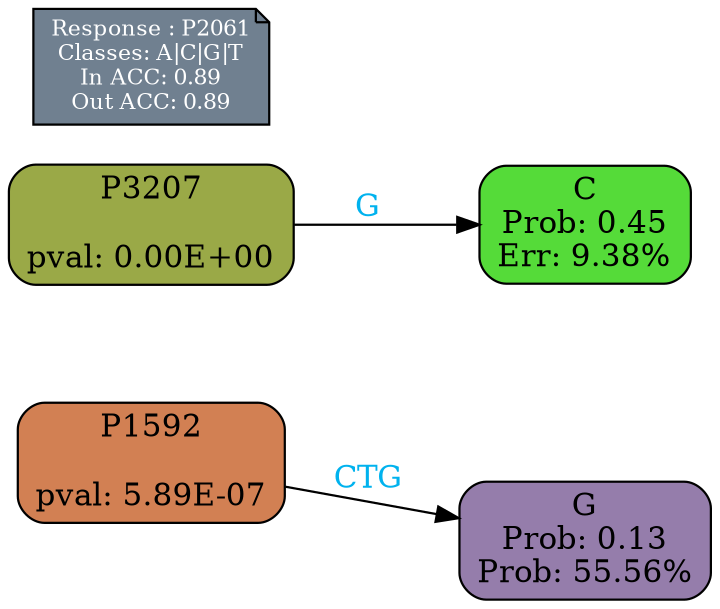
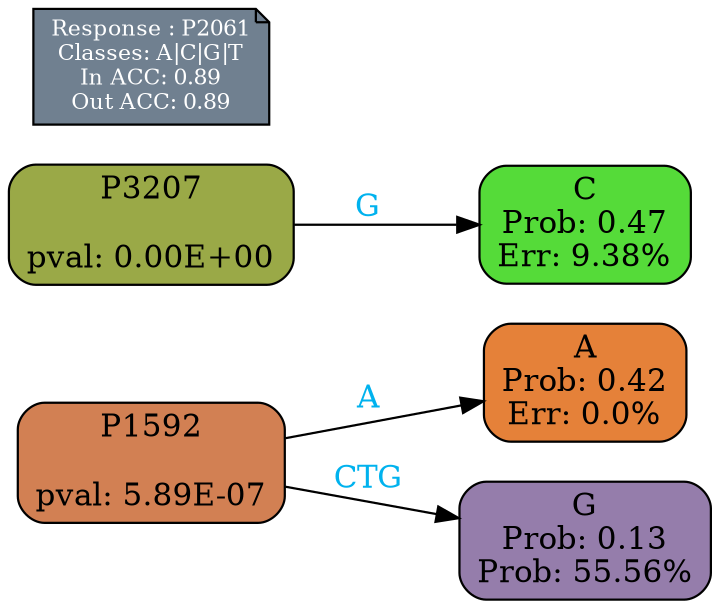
node "C Prob: 0.45 Err: 9.38%": label "C Prob: 0.45 Err: 9.38%" -> "C Prob: 0.47 Err: 9.38%"
node "A Prob: 0.42 Err: 0.0%": added
